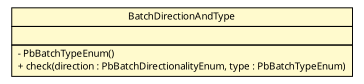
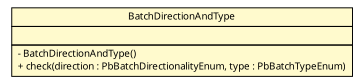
node "BatchDirectionAndType": text "- PbBatchTypeEnum()" -> "- BatchDirectionAndType()"
